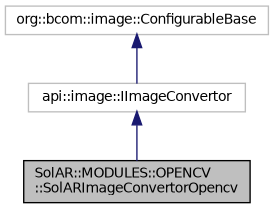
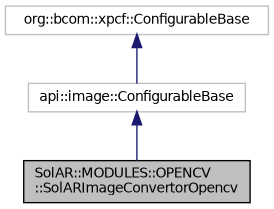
node "org::bcom::image::ConfigurableBase": label "org::bcom::image::ConfigurableBase" -> "org::bcom::xpcf::ConfigurableBase"
node "api::image::IImageConvertor": label "api::image::IImageConvertor" -> "api::image::ConfigurableBase"
